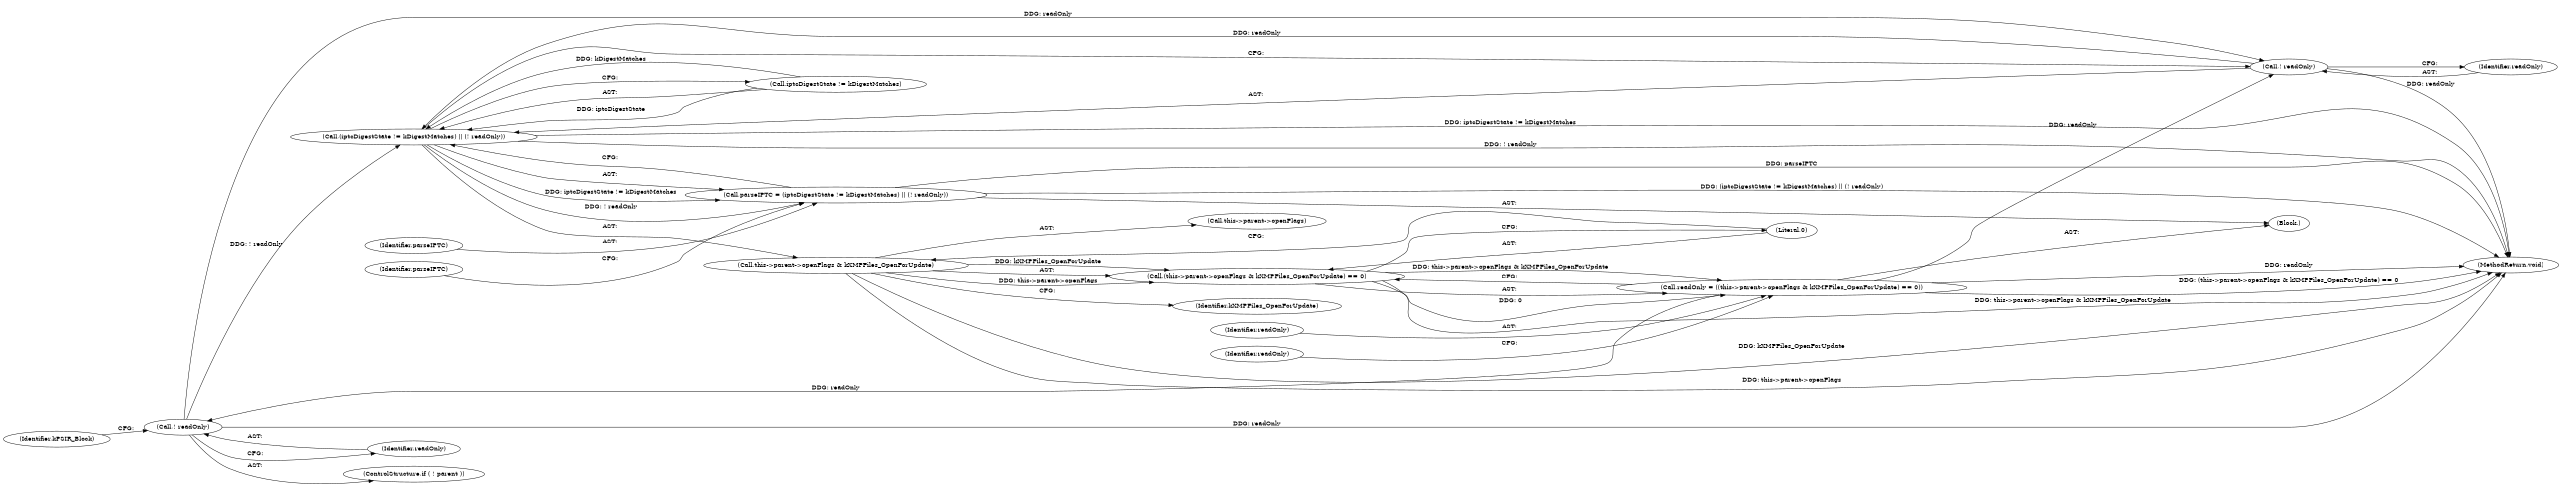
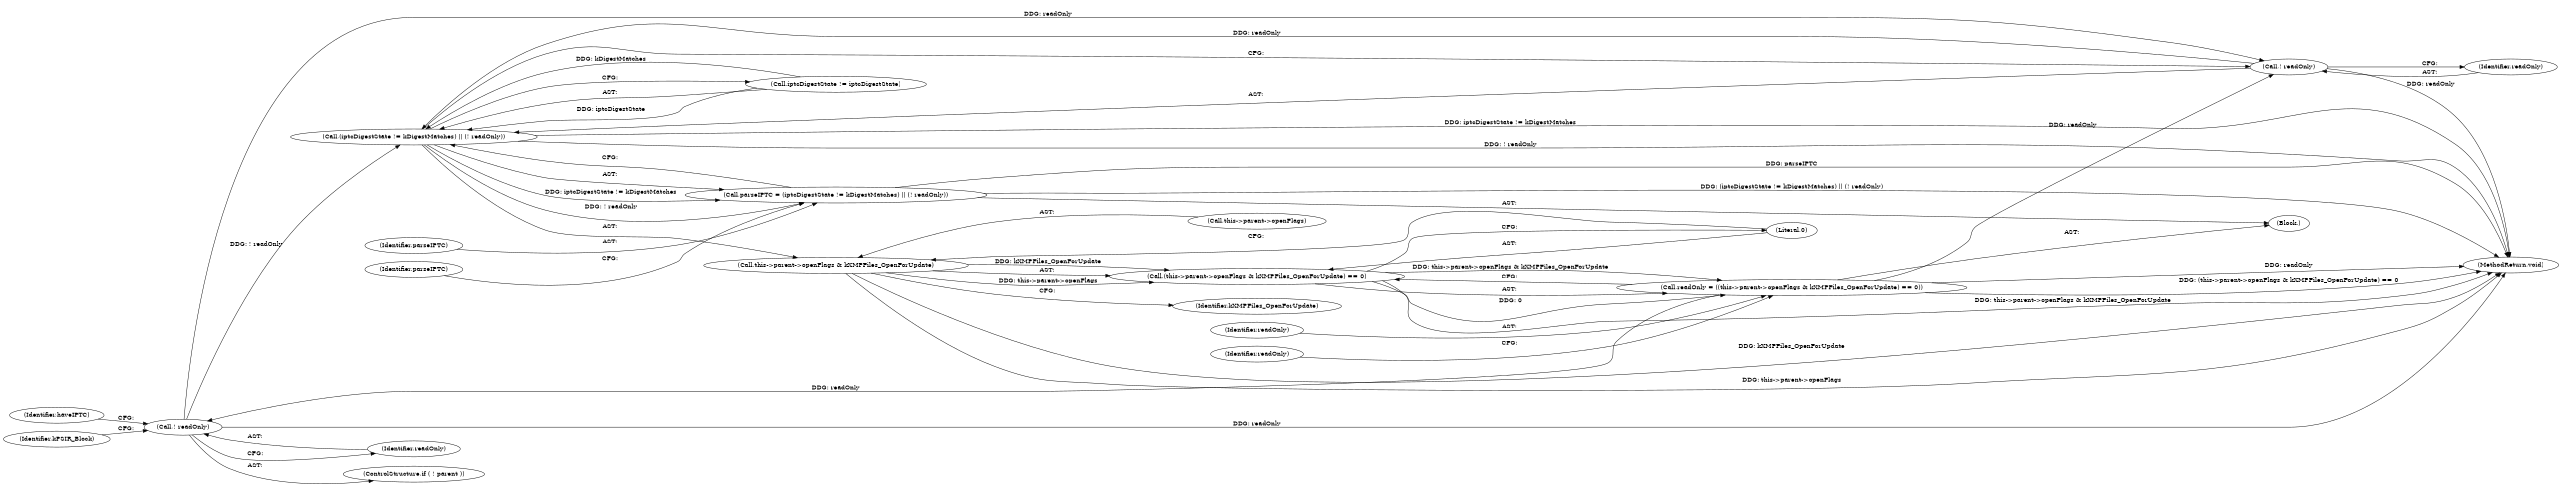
node "(Call,iptcDigestState != kDigestMatches)": label "(Call,iptcDigestState != kDigestMatches)" -> "(Call,iptcDigestState != iptcDigestState)"
edge "(Call,this->parent->openFlags & kXMPFiles_OpenForUpdate)" -> "(Call,this->parent->openFlags)": reversed
node "(Identifier,haveIPTC)": added
